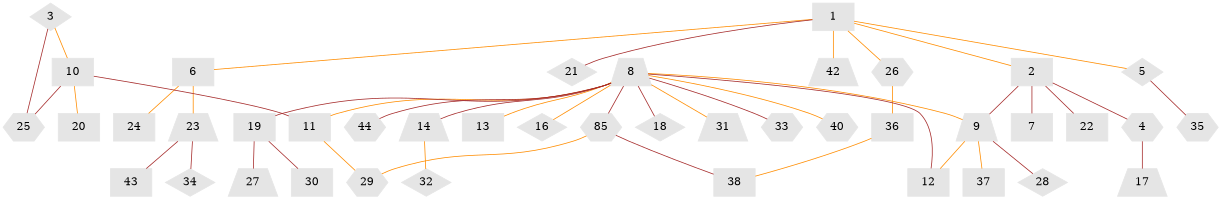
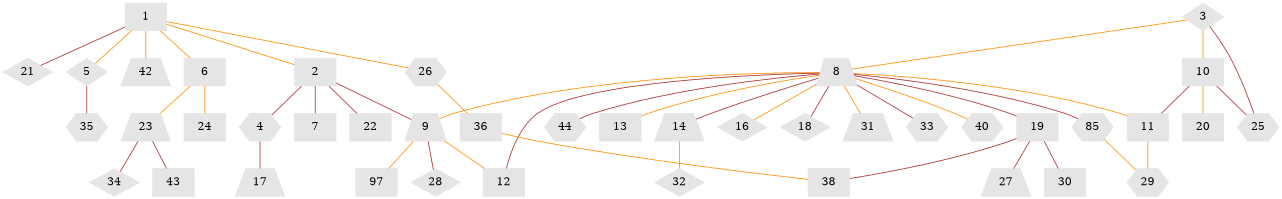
edge "3" -- "8": added
edge "85" -- "38": now "19" -- "38"
node "37": label "37" -> "97"
